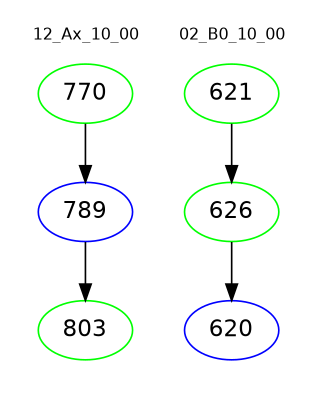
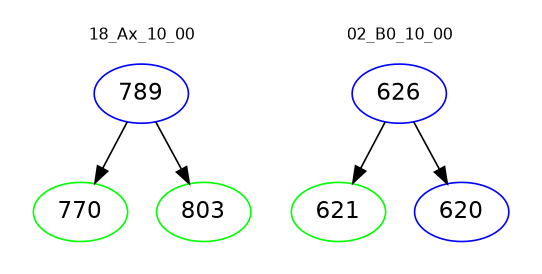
cluster "12_Ax_10_00": label "12_Ax_10_00" -> "18_Ax_10_00"
edge "770" -> "789": reversed
edge "621" -> "626": reversed
node "626": color green -> blue
